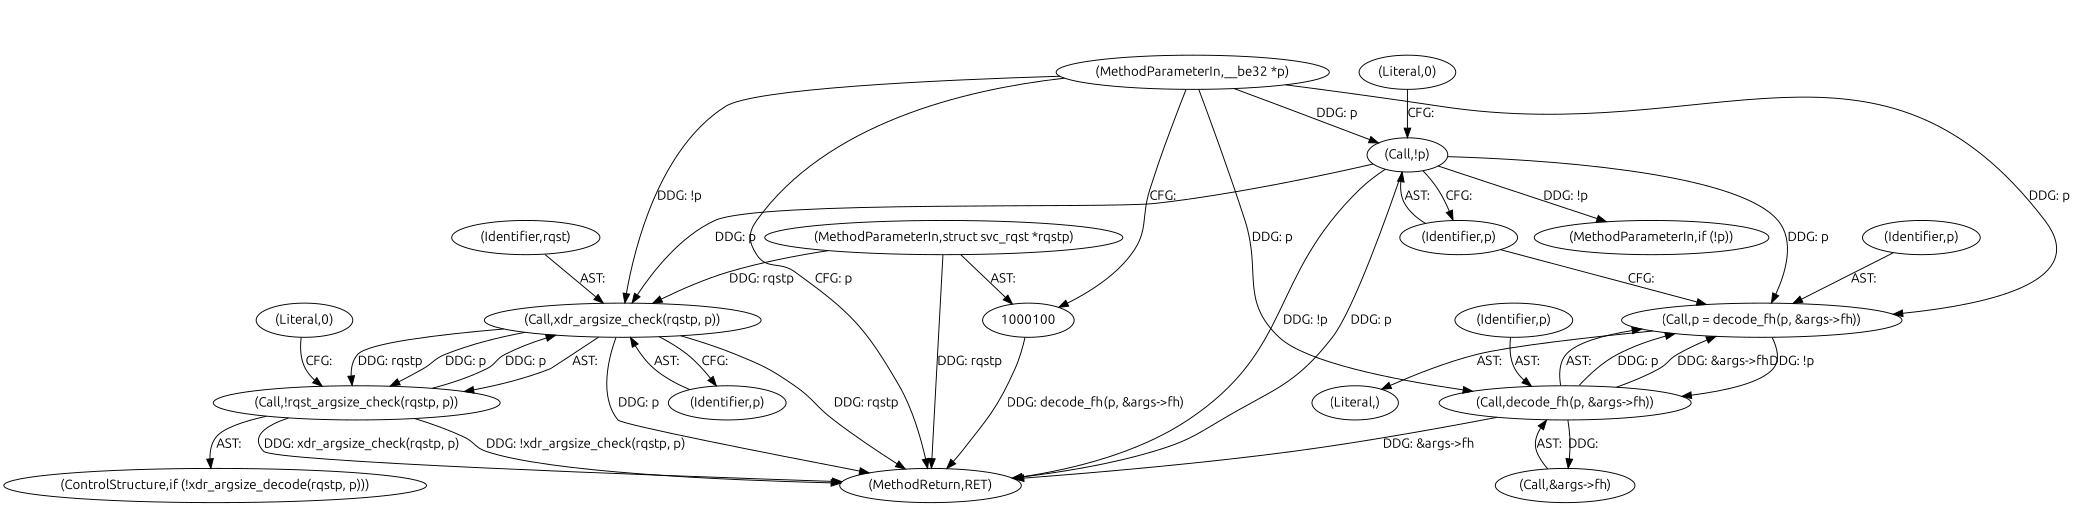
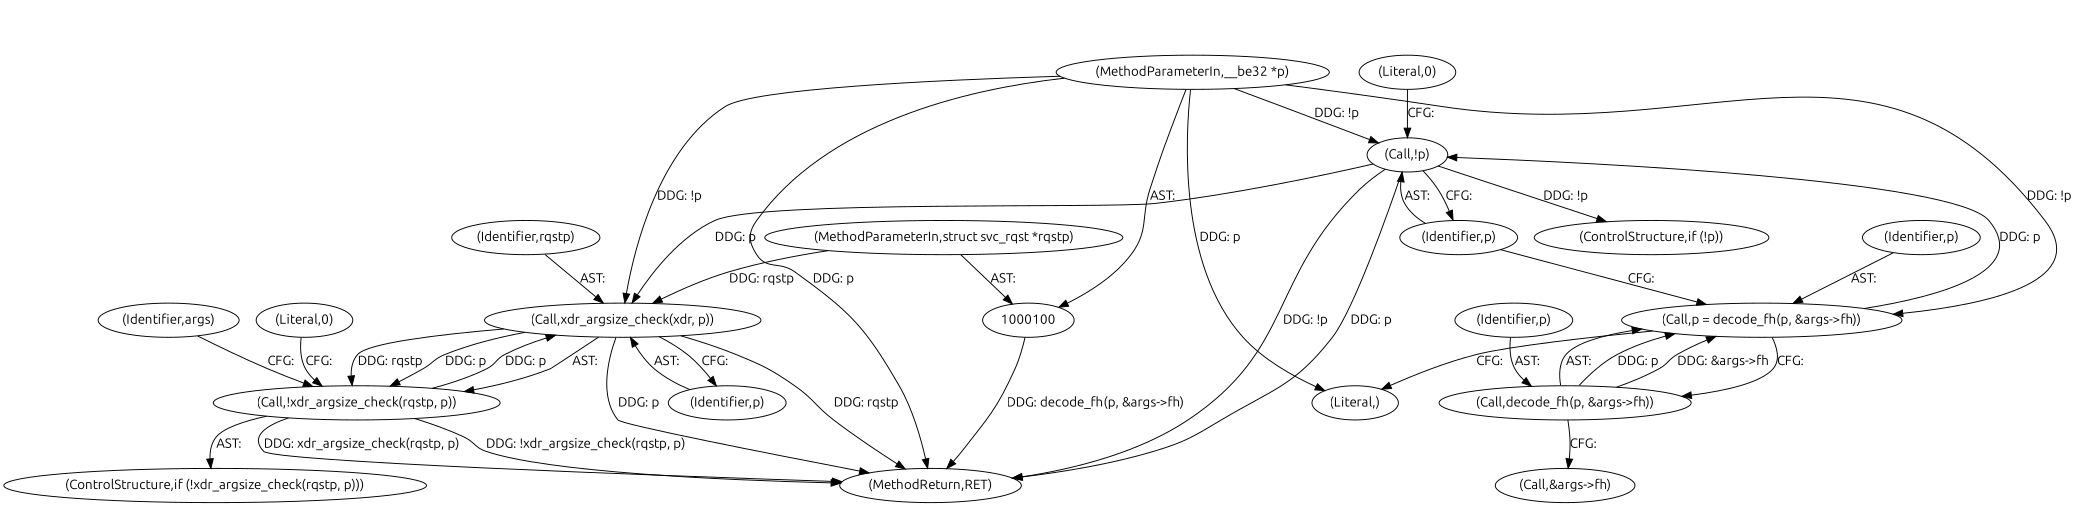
edge "(MethodParameterIn,__be32 *p)" -> "(Call,!p)": label "DDG: p" -> "DDG: !p"
edge "(Call,!p)" -> "(Call,p = decode_fh(p, &args->fh))": reversed
edge "(MethodParameterIn,__be32 *p)" -> "1000100": label "CFG: " -> "AST: "
edge "(MethodParameterIn,__be32 *p)" -> "(Call,p = decode_fh(p, &args->fh))": label "DDG: p" -> "DDG: !p"
node "(Identifier,rqst)": label "(Identifier,rqst)" -> "(Identifier,rqstp)"
node "(MethodParameterIn,if (!p))": label "(MethodParameterIn,if (!p))" -> "(ControlStructure,if (!p))"
edge "(MethodParameterIn,__be32 *p)" -> "(MethodReturn,RET)": label "CFG: p" -> "DDG: p"
edge "(MethodParameterIn,__be32 *p)" -> "(Call,decode_fh(p, &args->fh))": now "(MethodParameterIn,__be32 *p)" -> "(Literal,)"
node "(Identifier,args)": added
node "(Call,xdr_argsize_check(rqstp, p))": label "(Call,xdr_argsize_check(rqstp, p))" -> "(Call,xdr_argsize_check(xdr, p))"
edge "(MethodParameterIn,struct svc_rqst *rqstp)" -> "(MethodReturn,RET)": removed, label "DDG: rqstp"
edge "(Call,p = decode_fh(p, &args->fh))" -> "(Literal,)": label "AST: " -> "CFG: "
edge "(Call,p = decode_fh(p, &args->fh))" -> "(Call,decode_fh(p, &args->fh))": label "DDG: !p" -> "CFG: "
node "(Call,!rqst_argsize_check(rqstp, p))": label "(Call,!rqst_argsize_check(rqstp, p))" -> "(Call,!xdr_argsize_check(rqstp, p))"
edge "(Call,decode_fh(p, &args->fh))" -> "(Call,&args->fh)": label "DDG: " -> "CFG: "
edge "(Call,&args->fh)" -> "(Call,decode_fh(p, &args->fh))": removed, label "AST:"
edge "(Call,decode_fh(p, &args->fh))" -> "(MethodReturn,RET)": removed, label "DDG: &args->fh"
node "(ControlStructure,if (!xdr_argsize_decode(rqstp, p)))": label "(ControlStructure,if (!xdr_argsize_decode(rqstp, p)))" -> "(ControlStructure,if (!xdr_argsize_check(rqstp, p)))"
